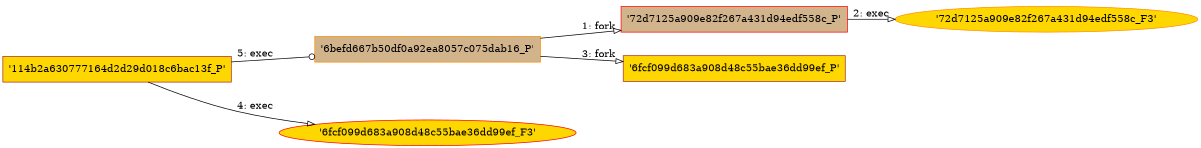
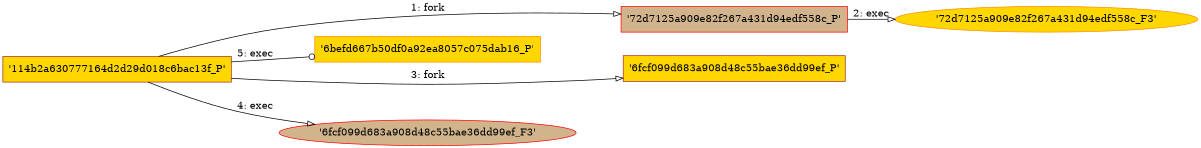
edge "'6befd667b50df0a92ea8057c075dab16_P'" -> "'72d7125a909e82f267a431d94edf558c_P'": now "'114b2a630777164d2d29d018c6bac13f_P'" -> "'72d7125a909e82f267a431d94edf558c_P'"
node "'6befd667b50df0a92ea8057c075dab16_P'": fillcolor tan -> gold
edge "'6befd667b50df0a92ea8057c075dab16_P'" -> "'6fcf099d683a908d48c55bae36dd99ef_P'": now "'114b2a630777164d2d29d018c6bac13f_P'" -> "'6fcf099d683a908d48c55bae36dd99ef_P'"
node "'6fcf099d683a908d48c55bae36dd99ef_F3'": fillcolor gold -> tan
